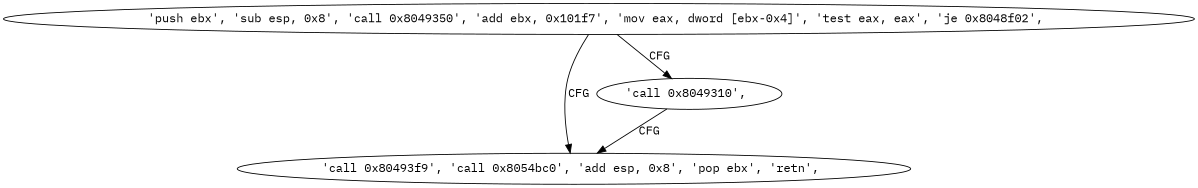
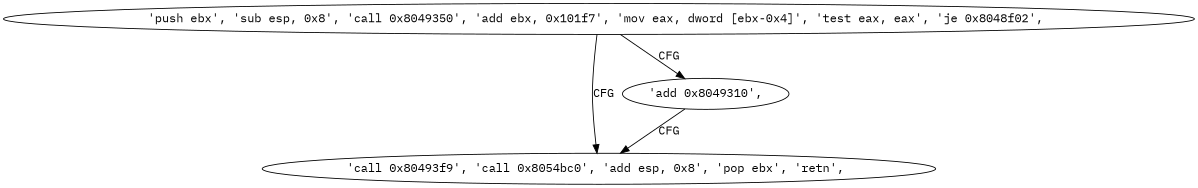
node "'call 0x8049310',": label "'call 0x8049310'," -> "'add 0x8049310',"
